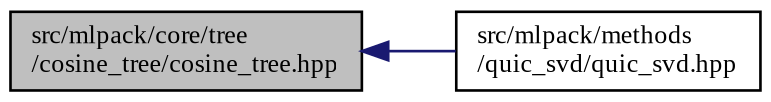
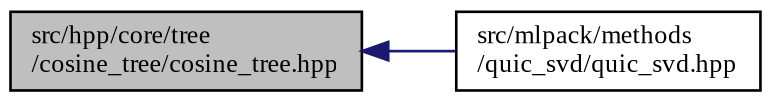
node "src/mlpack/core/tree /cosine_tree/cosine_tree.hpp": label "src/mlpack/core/tree /cosine_tree/cosine_tree.hpp" -> "src/hpp/core/tree /cosine_tree/cosine_tree.hpp"
